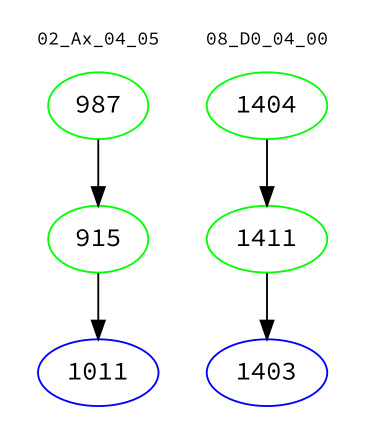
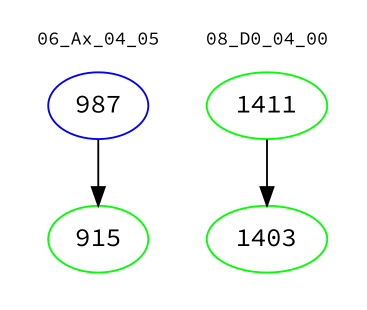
cluster "02_Ax_04_05": label "02_Ax_04_05" -> "06_Ax_04_05"
node "987": color green -> blue
node "1404": removed
node "1011": removed
node "1403": color blue -> green
